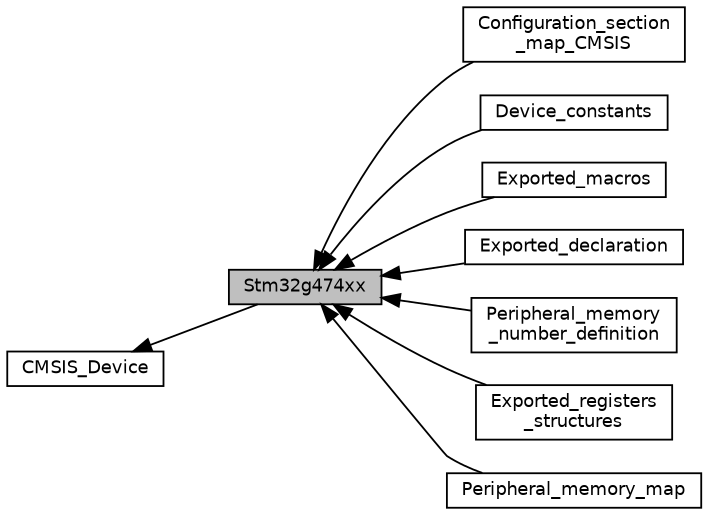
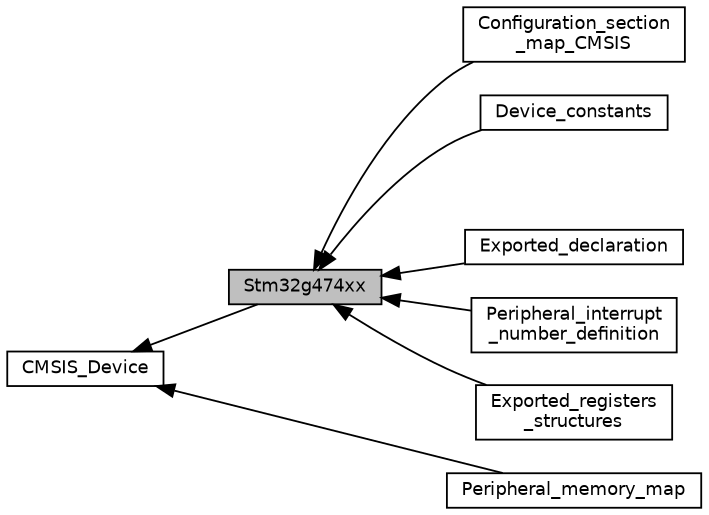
node "Exported_macros": removed
node "Peripheral_memory _number_definition": label "Peripheral_memory _number_definition" -> "Peripheral_interrupt _number_definition"
edge "Peripheral_memory_map" -> "Stm32g474xx": now "Peripheral_memory_map" -> "CMSIS_Device"
